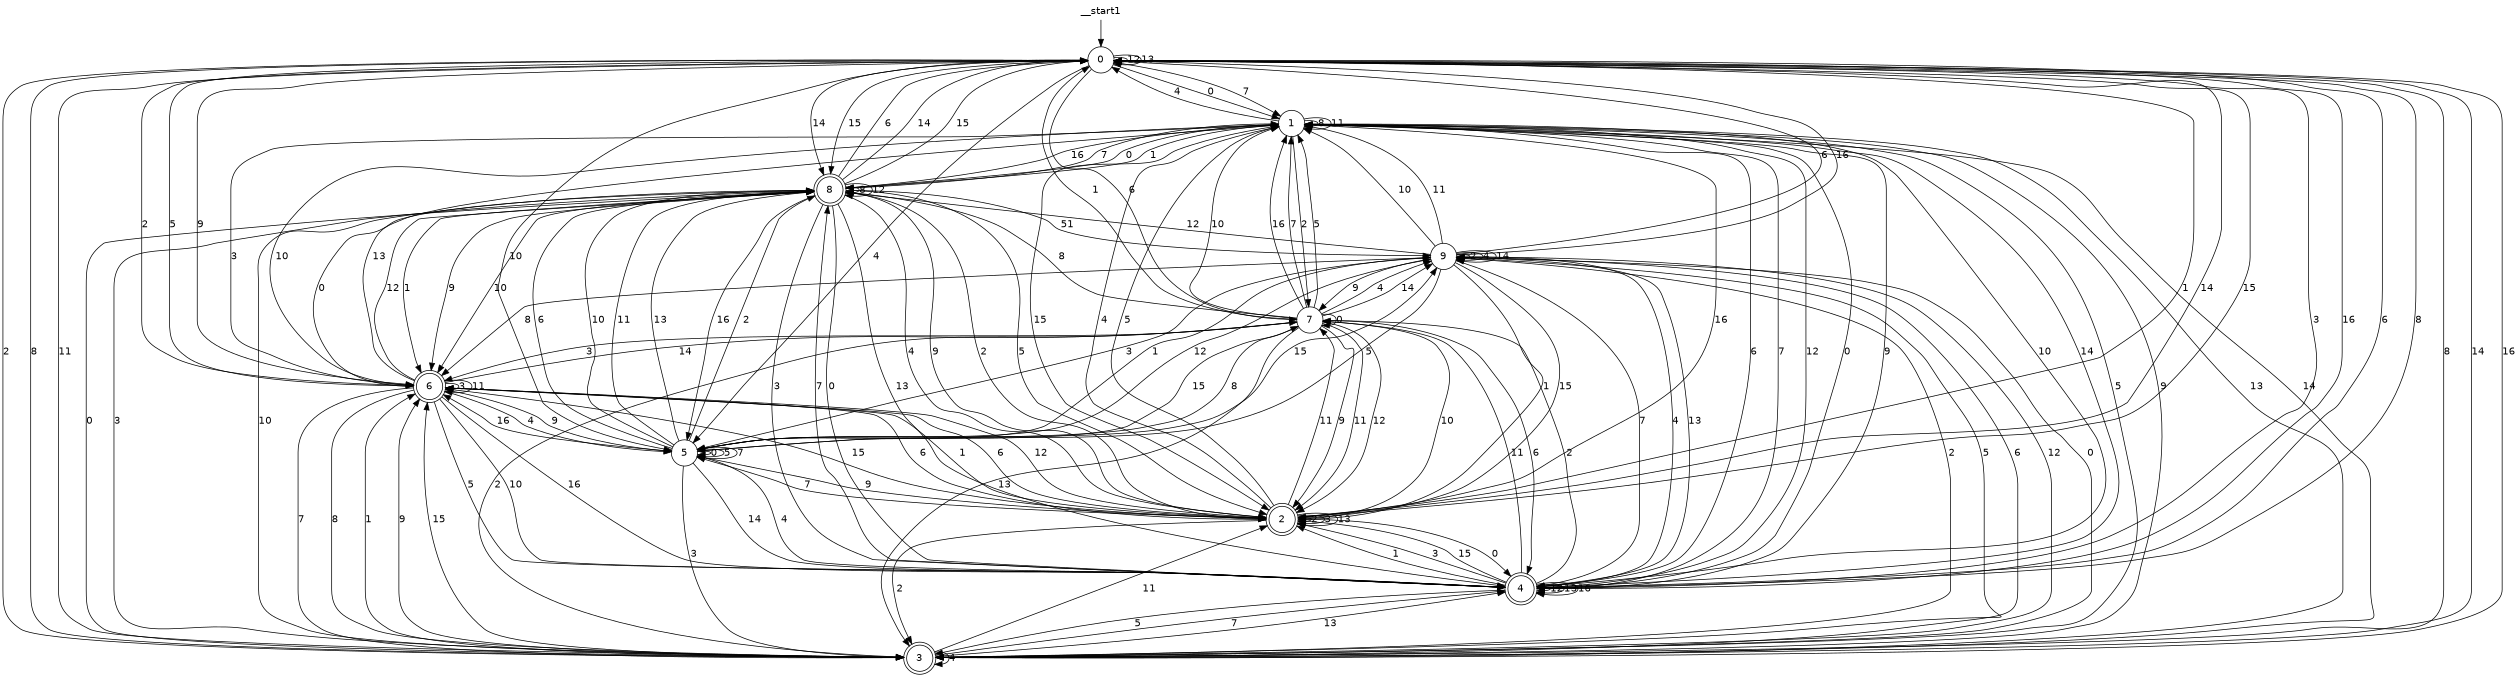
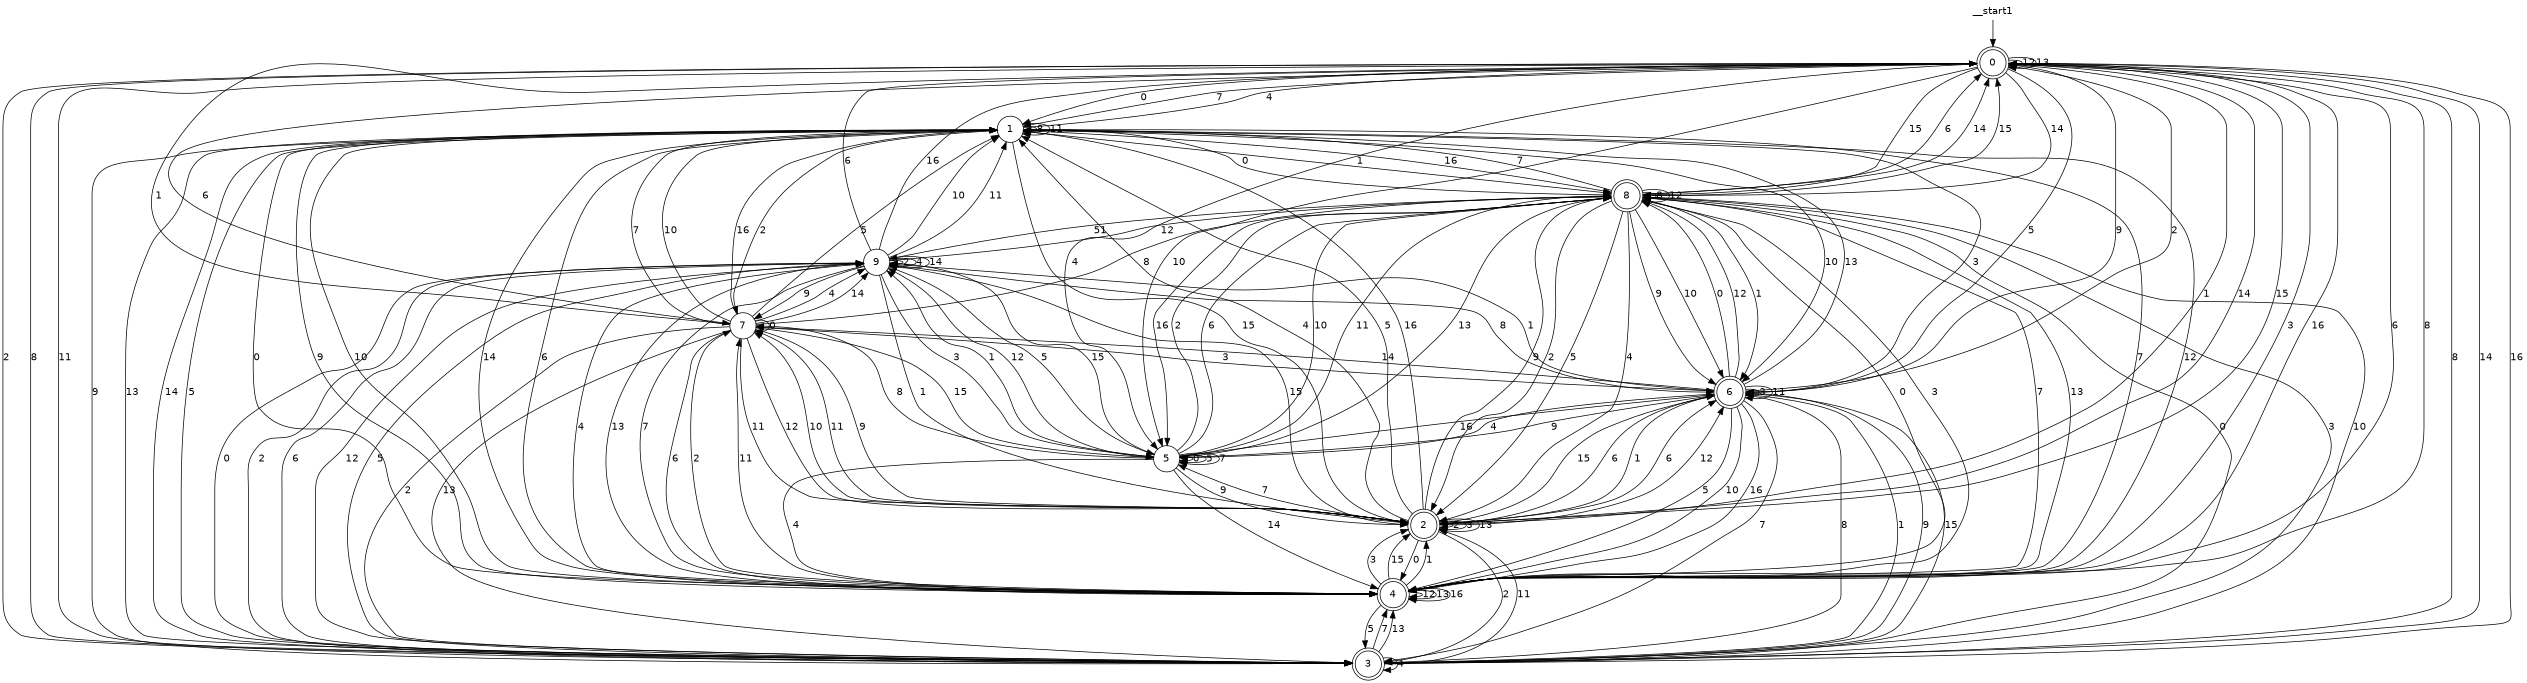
node "0": shape circle -> doublecircle
edge "6" -> "9": added, label "1"
edge "5" -> "3": removed, label "3"
